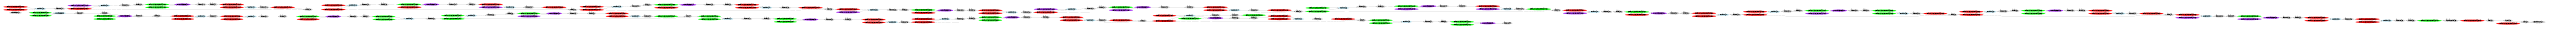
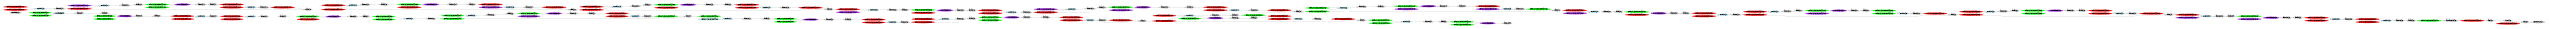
node "WFQ_[B:8 M:S SGN:S PC:Y NR:N]_#46_G8": fillcolor green -> lightblue
